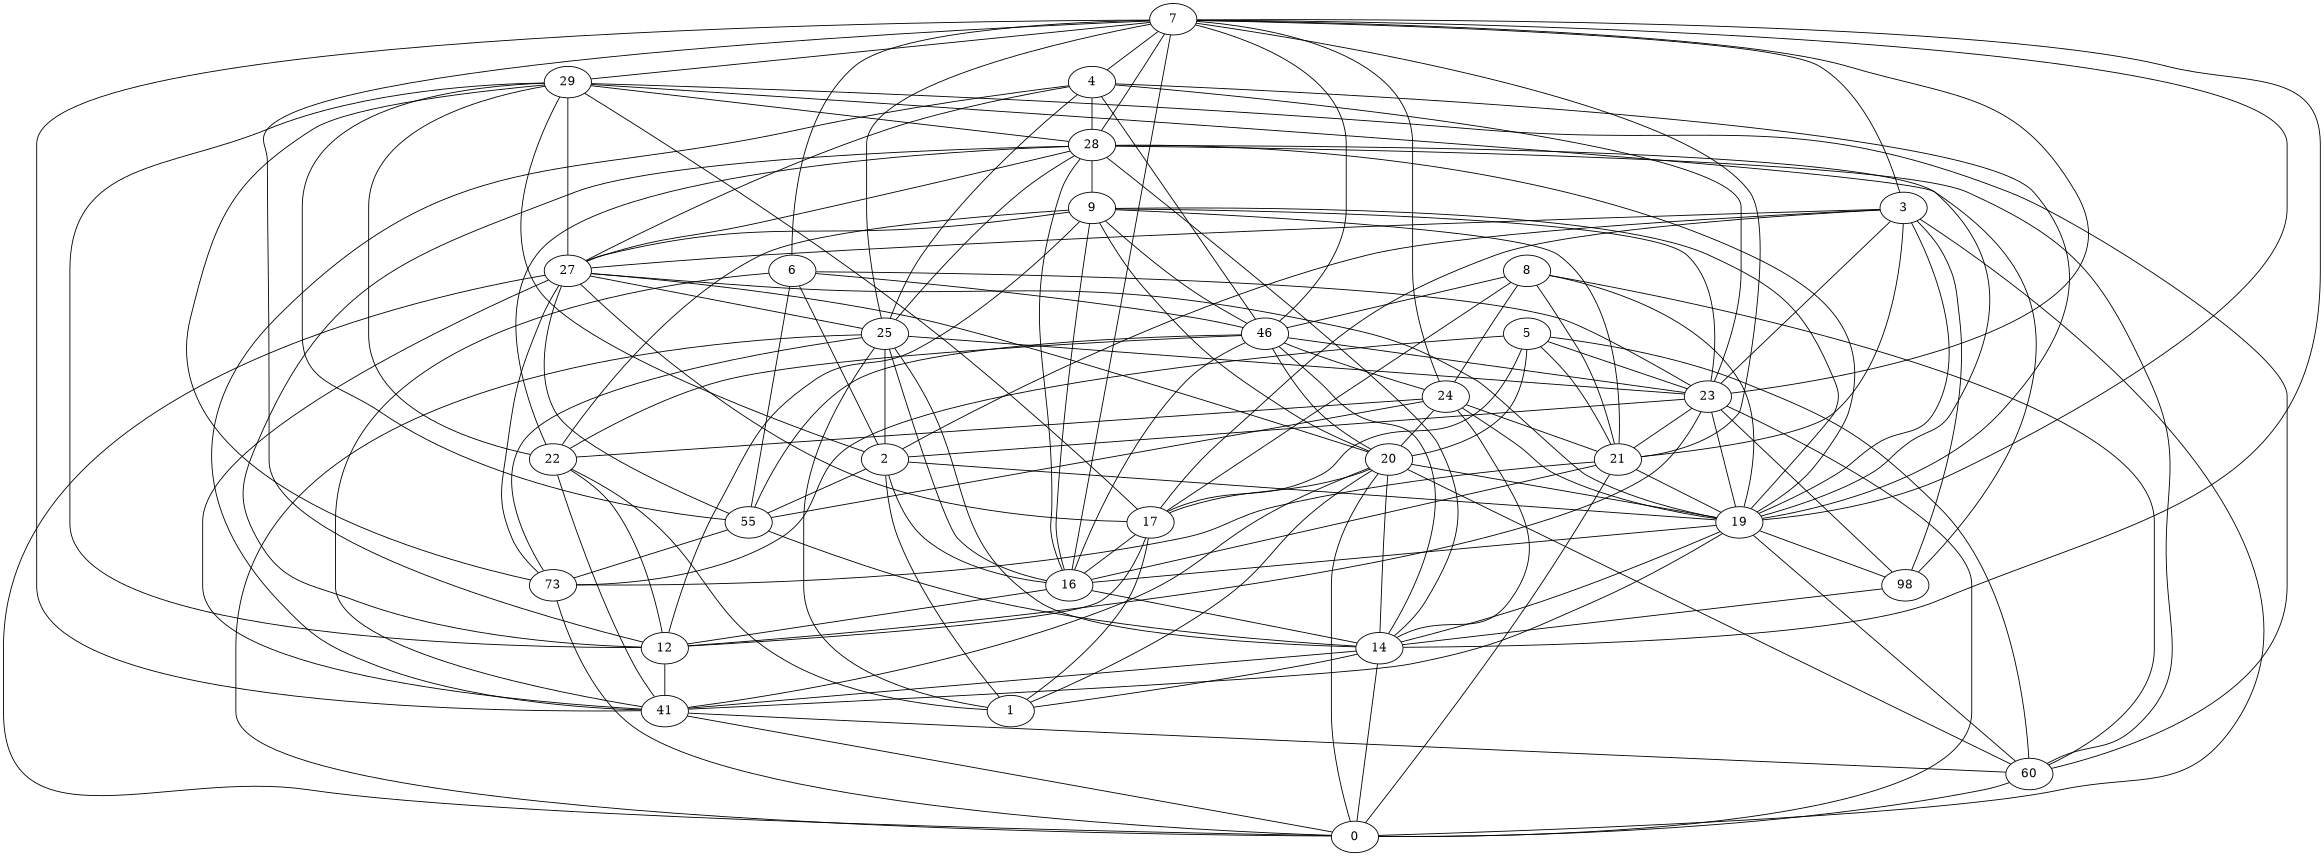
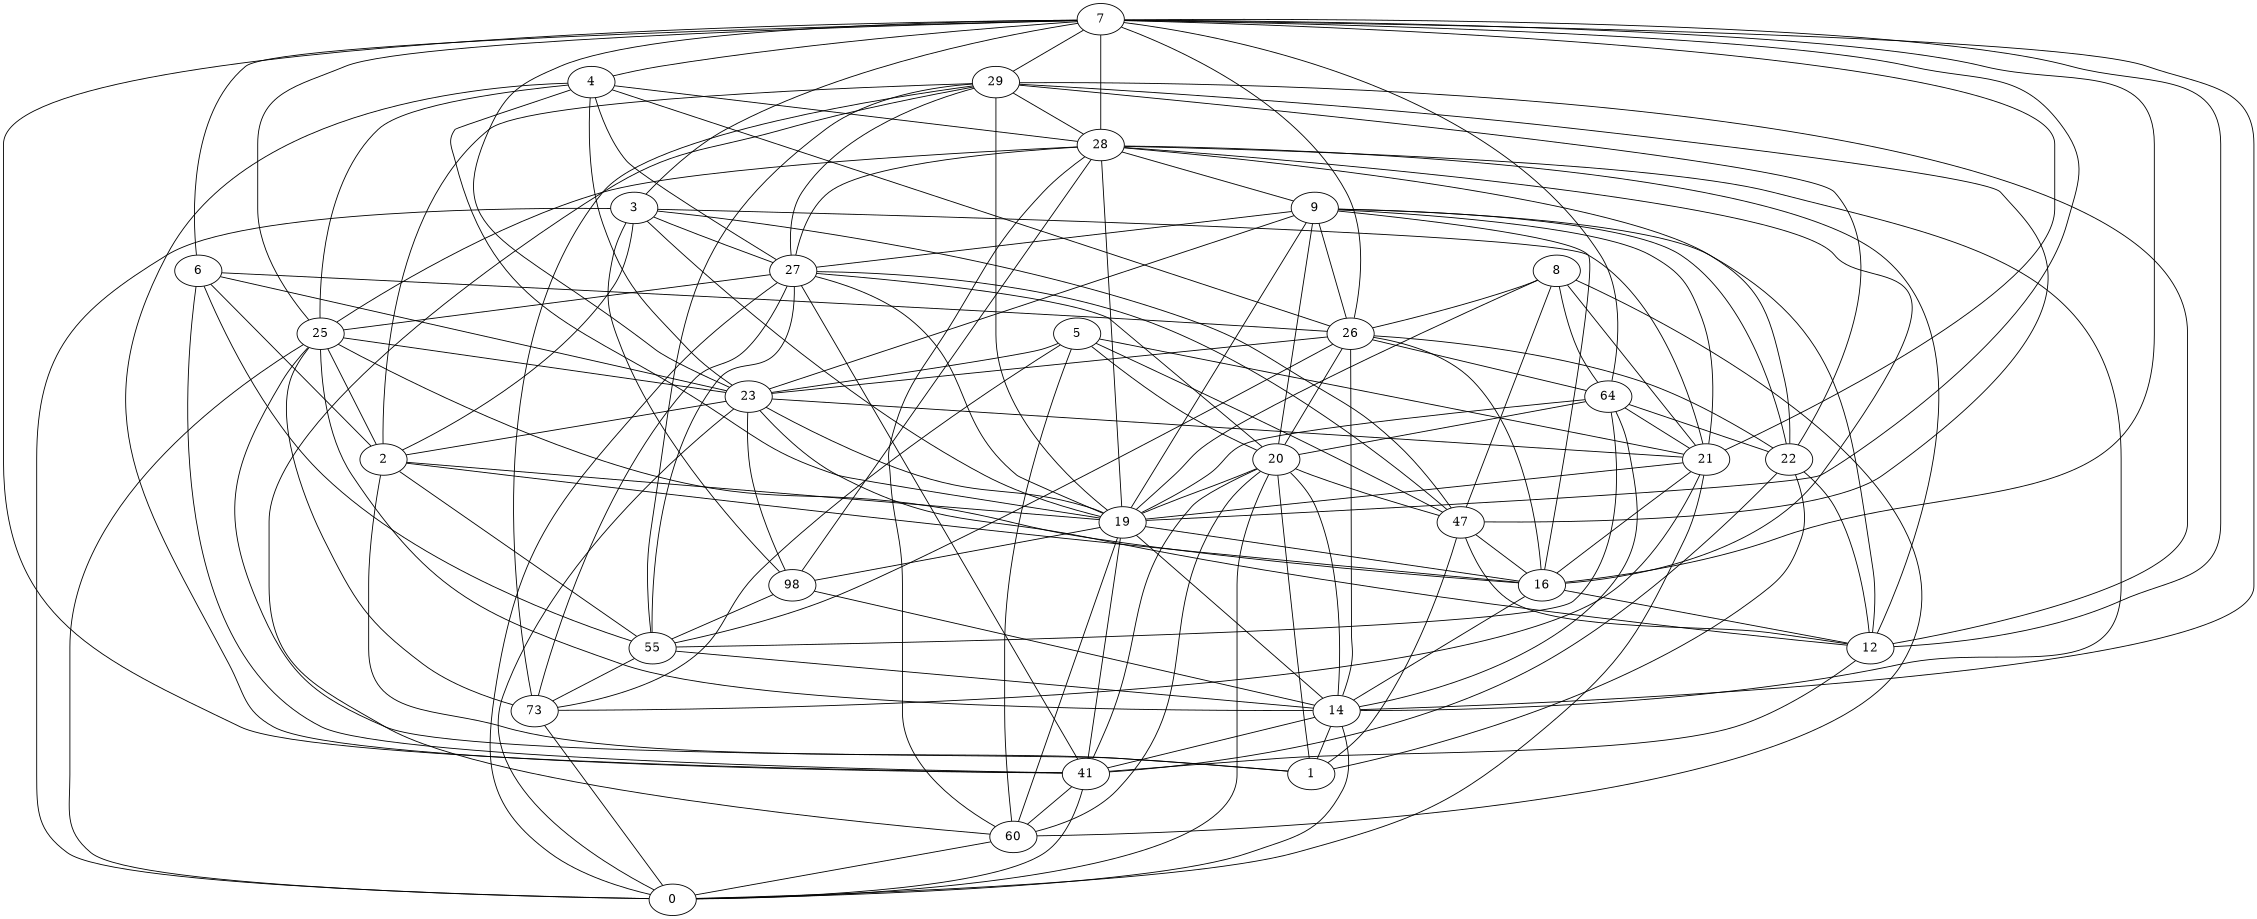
edge "3" -- "23": removed
node "46": label "46" -> "26"
node "24": label "24" -> "64"
node "17": label "17" -> "47"
edge "98" -- "55": added
